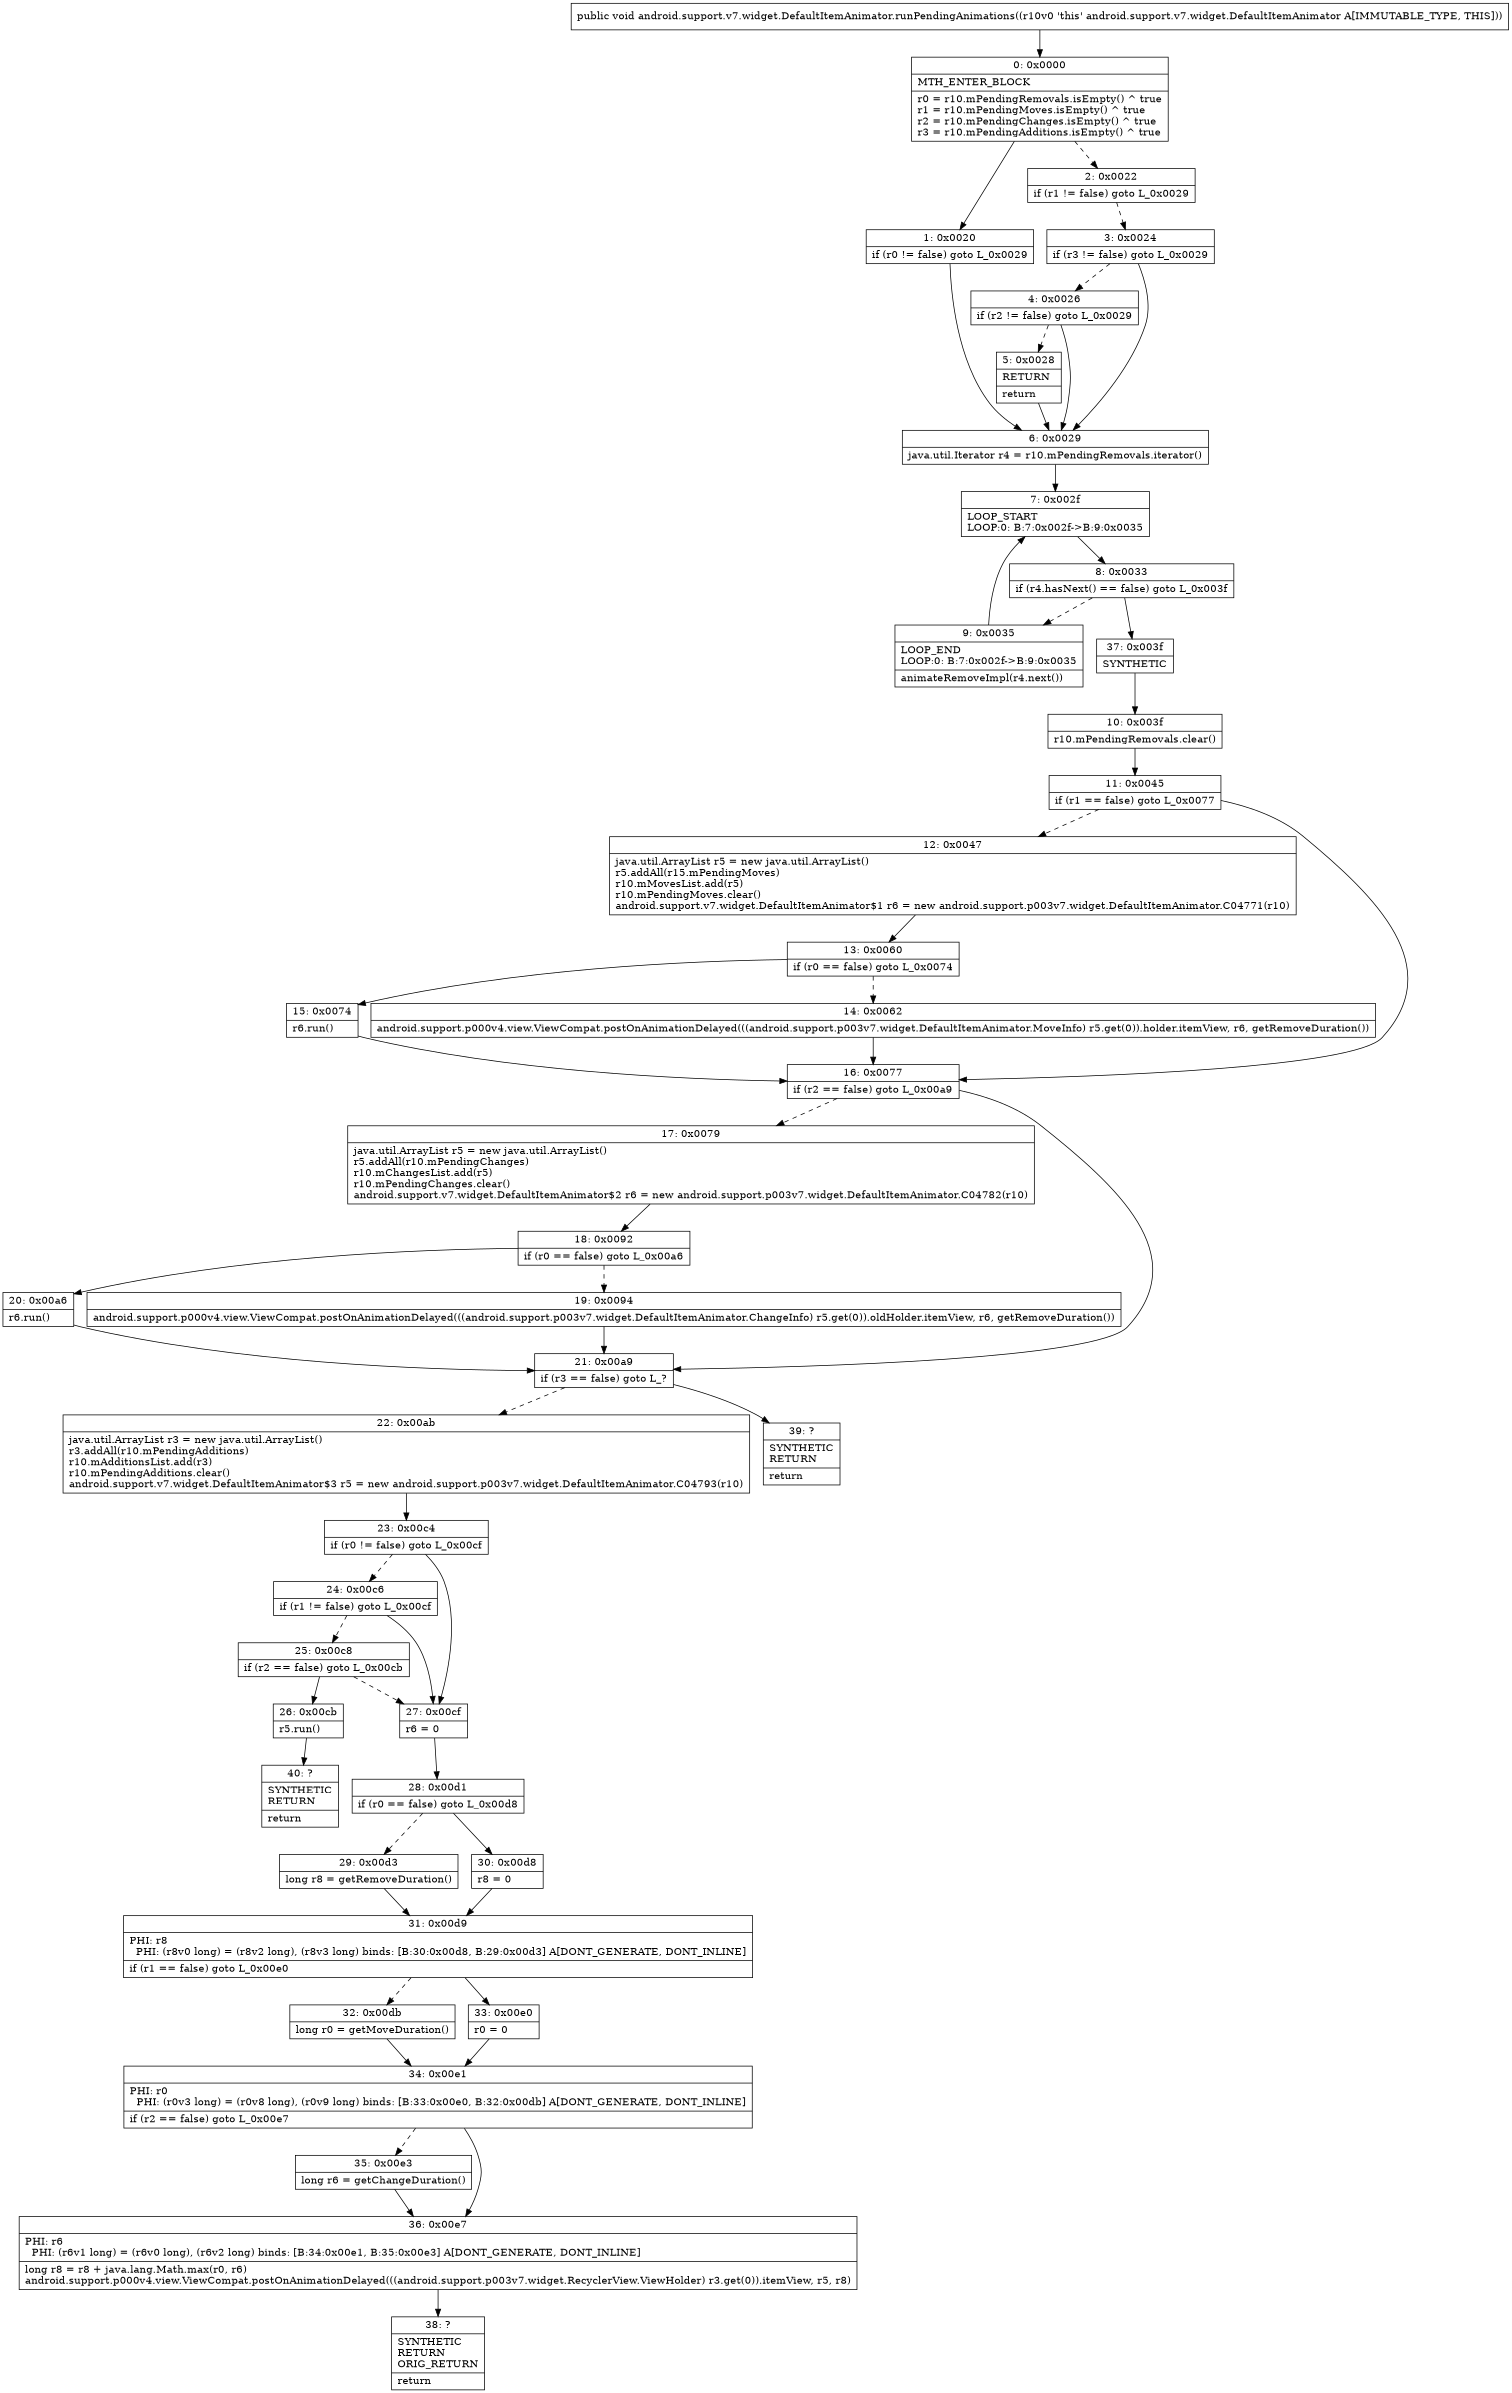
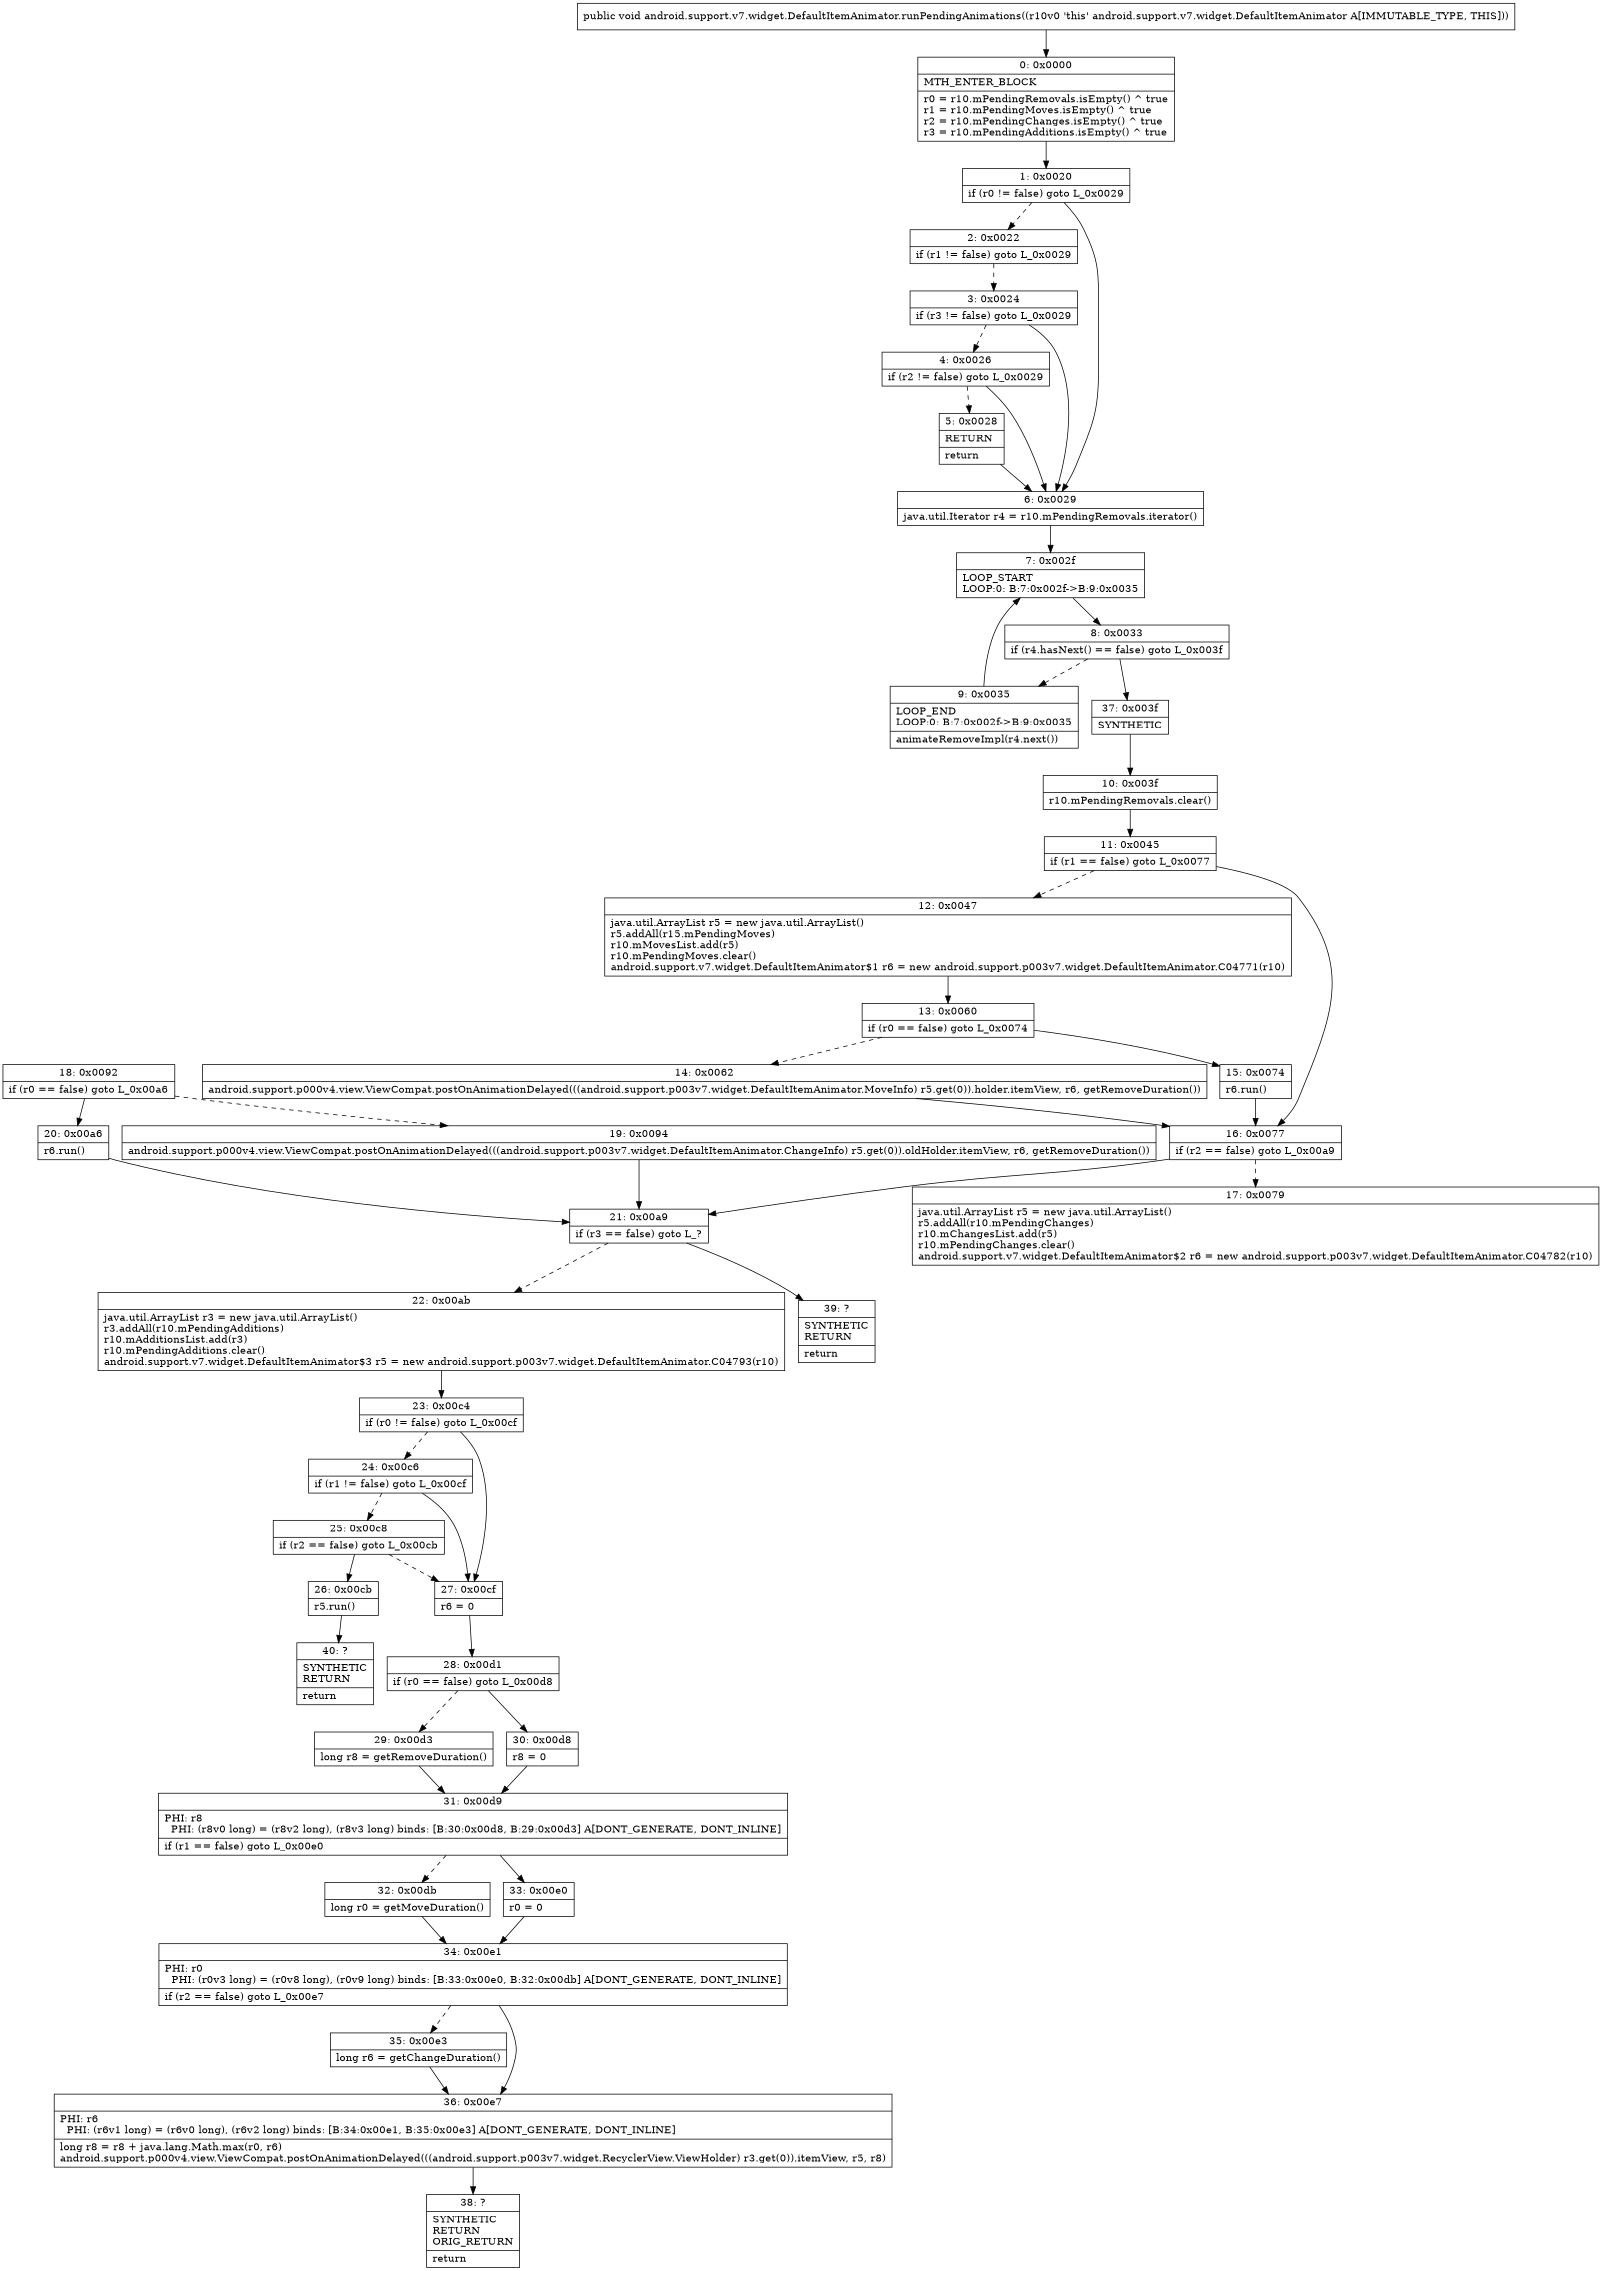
edge "0: 0x0000" -> "2: 0x0022": now "1: 0x0020" -> "2: 0x0022"
edge "17: 0x0079" -> "18: 0x0092": removed
